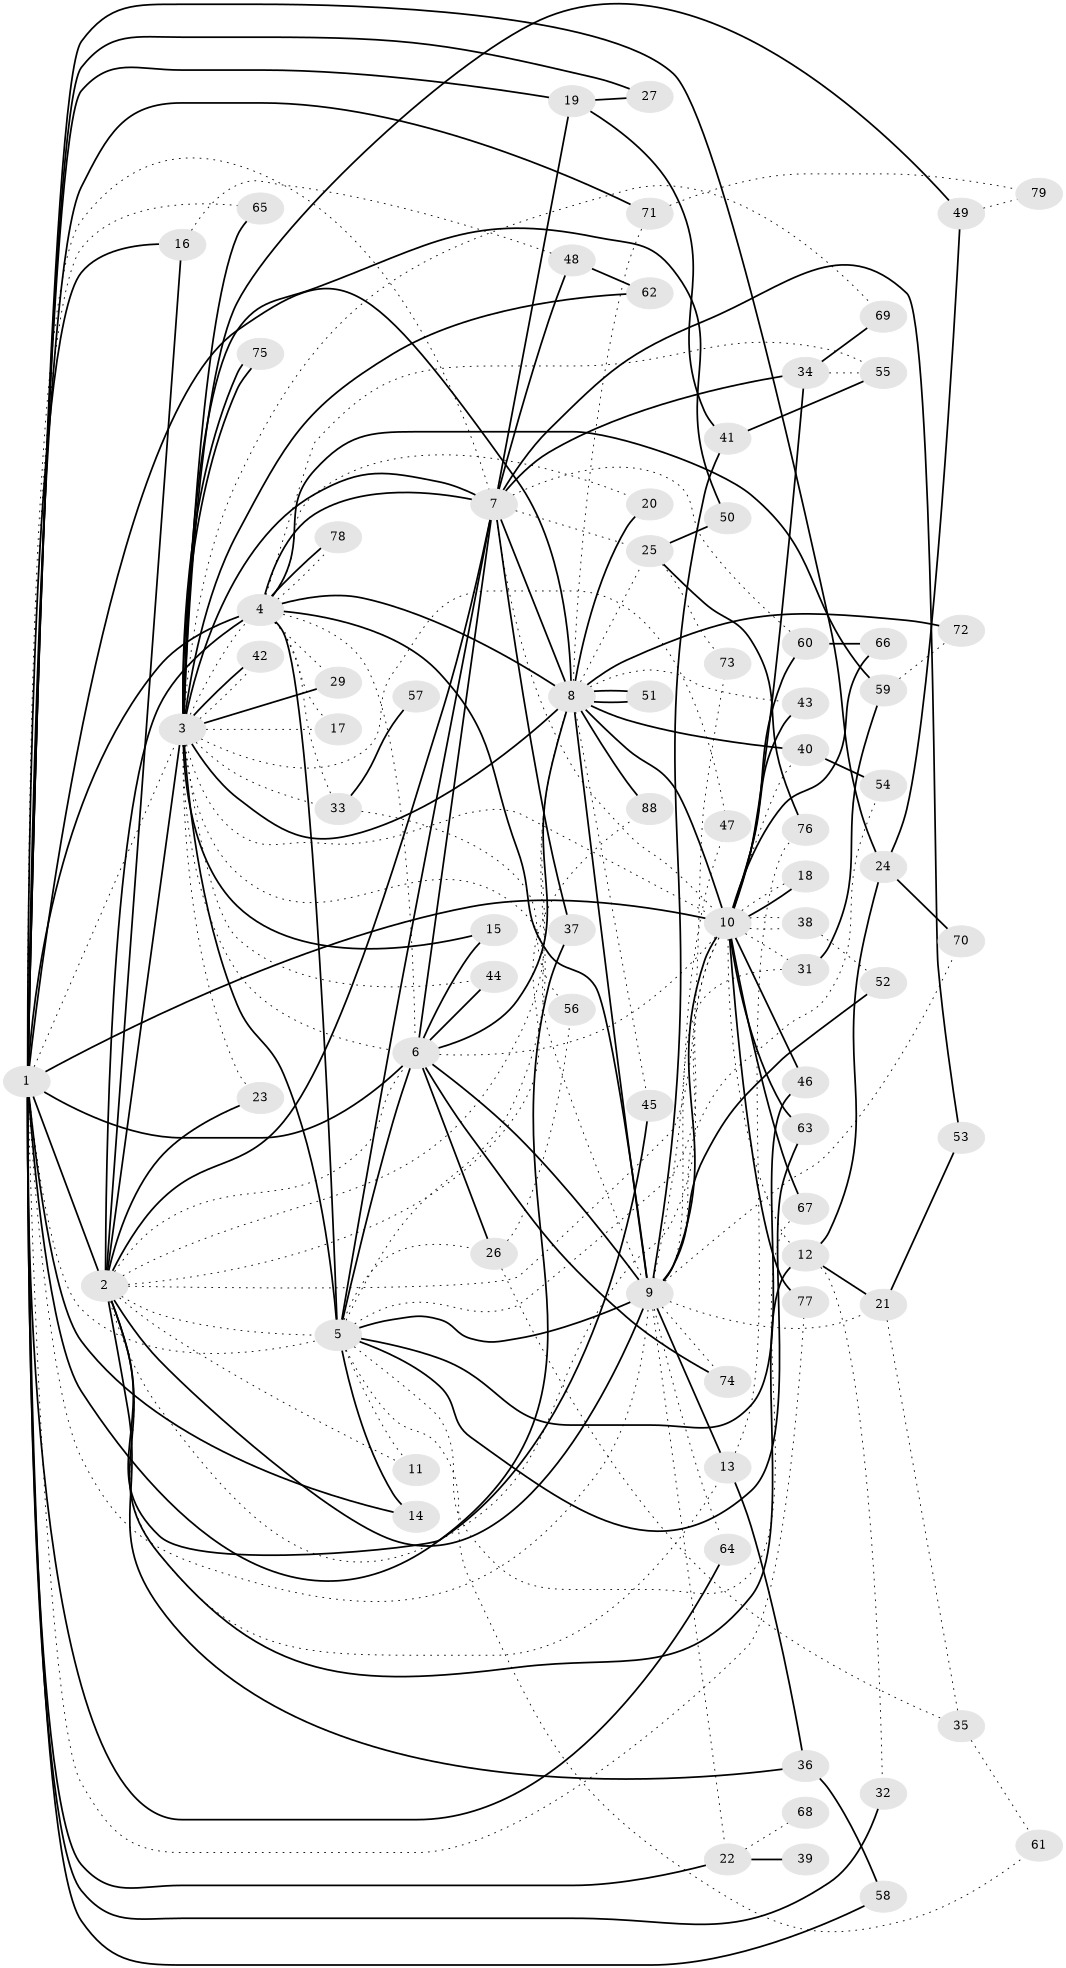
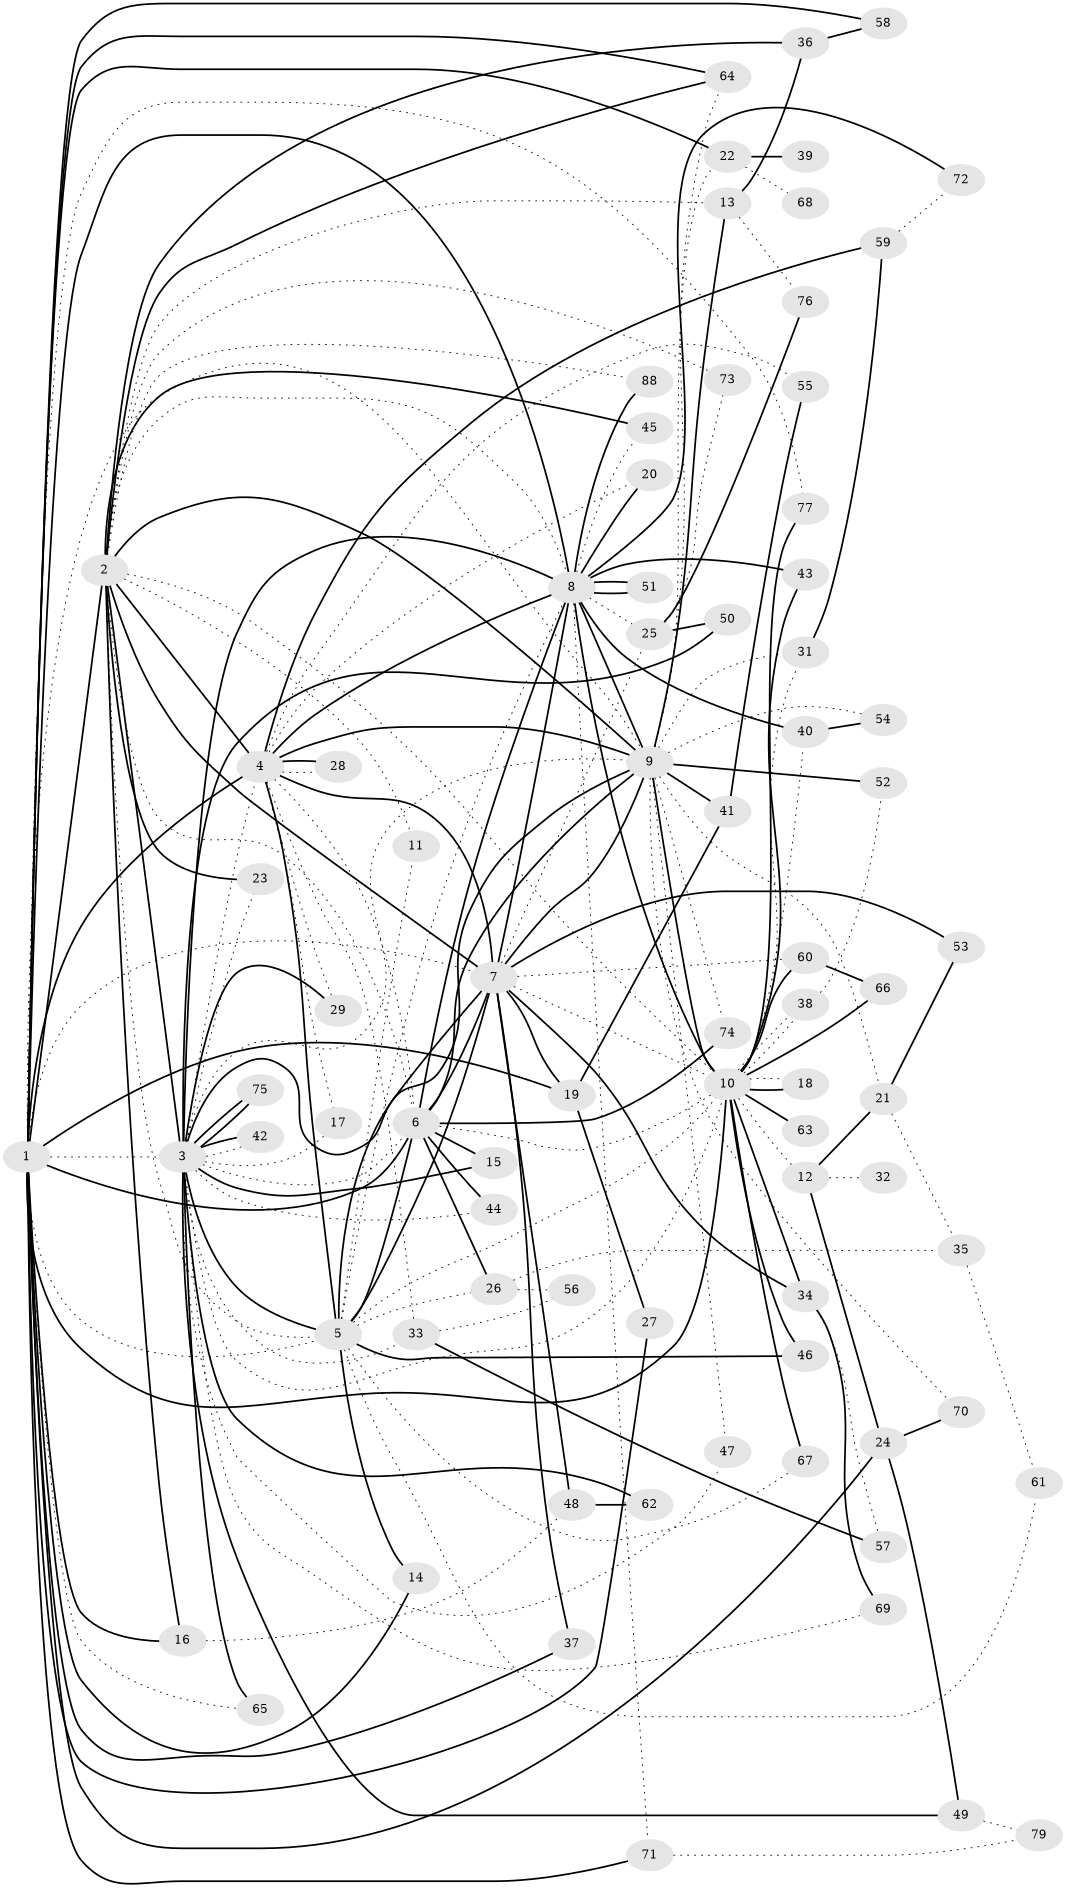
edge "34" -- "55": now "34" -- "57"
node "78": label "78" -> "28"
edge "8" -- "43": style dotted -> bold
edge "9" -- "7": added
edge "63" -- "5": removed
edge "12" -- "2": now "64" -- "2"
edge "1" -- "32": removed
